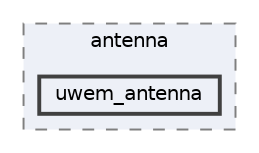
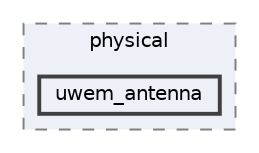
cluster "antenna": label "antenna" -> "physical"
